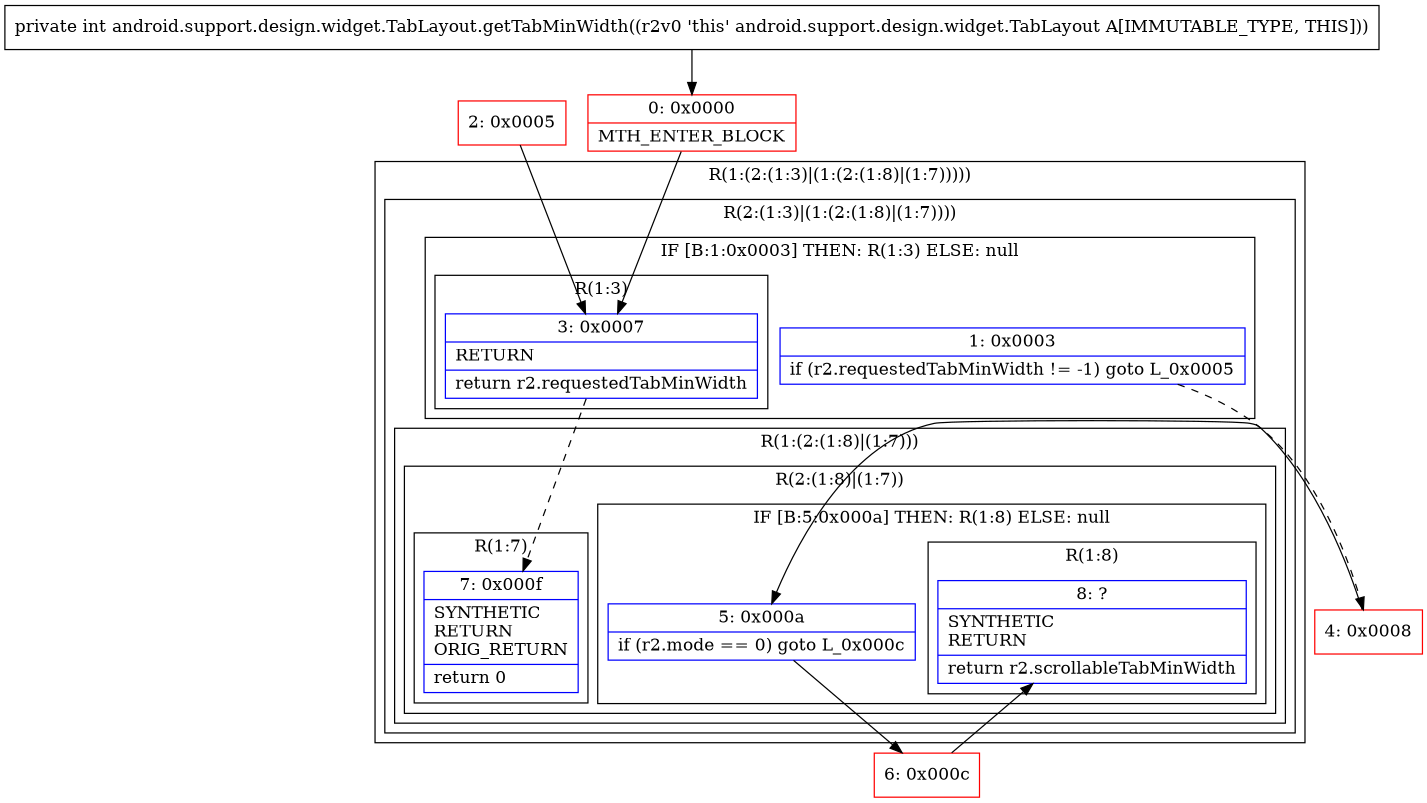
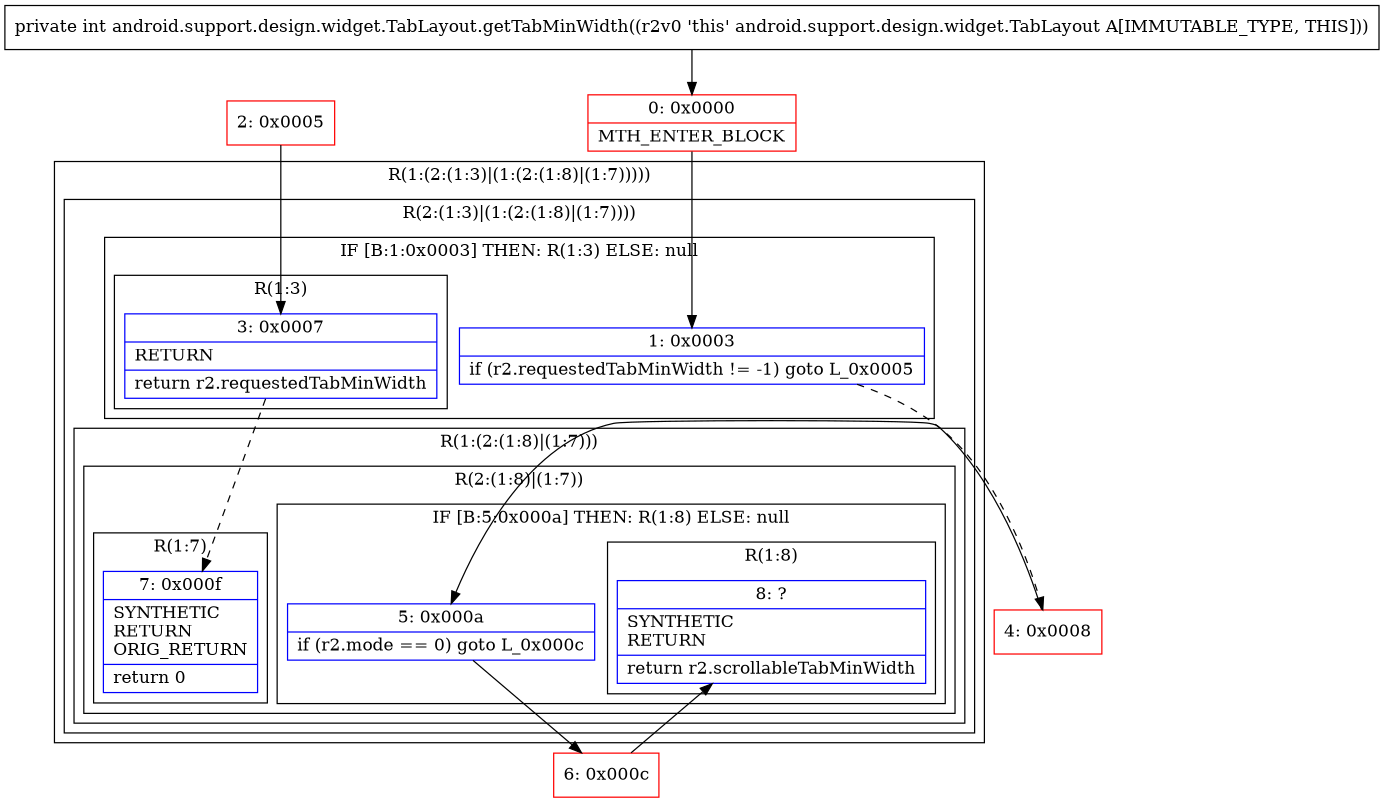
edge "0: 0x0000" -> "3: 0x0007": now "0: 0x0000" -> "1: 0x0003"
